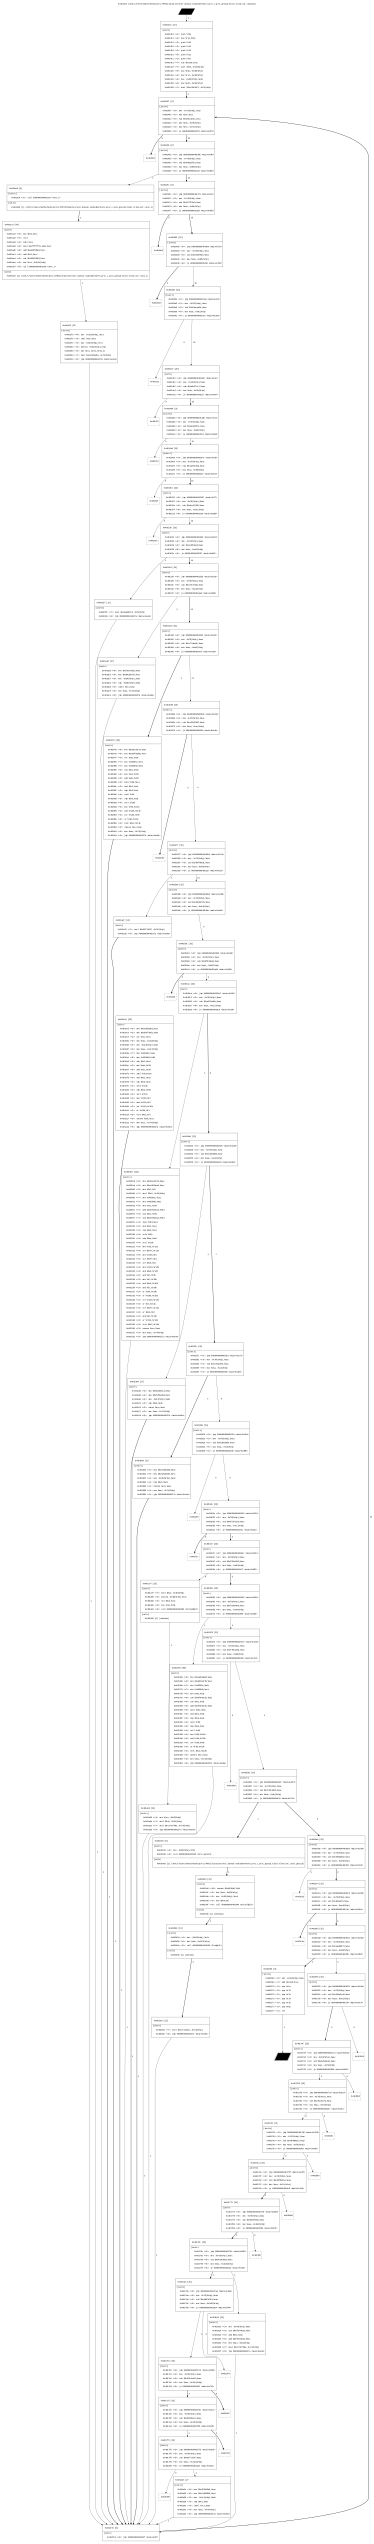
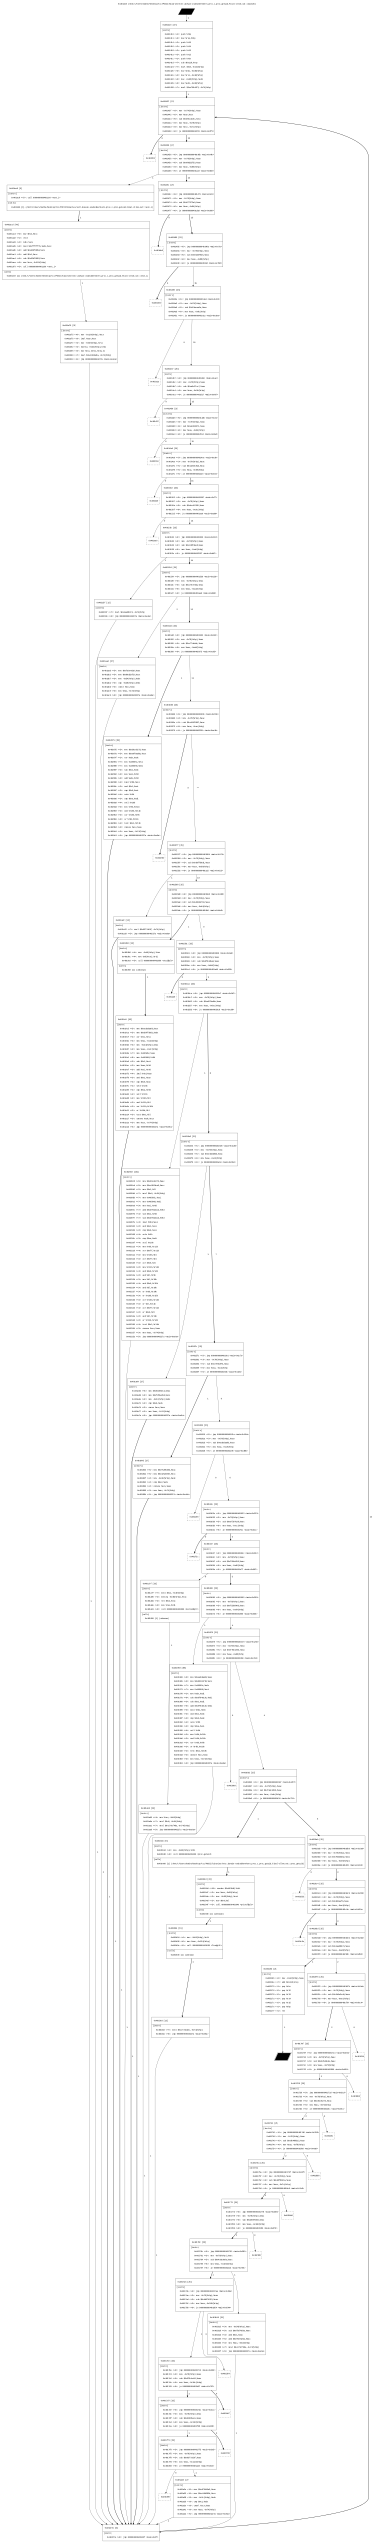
node "0x4019b8 [13]": added
